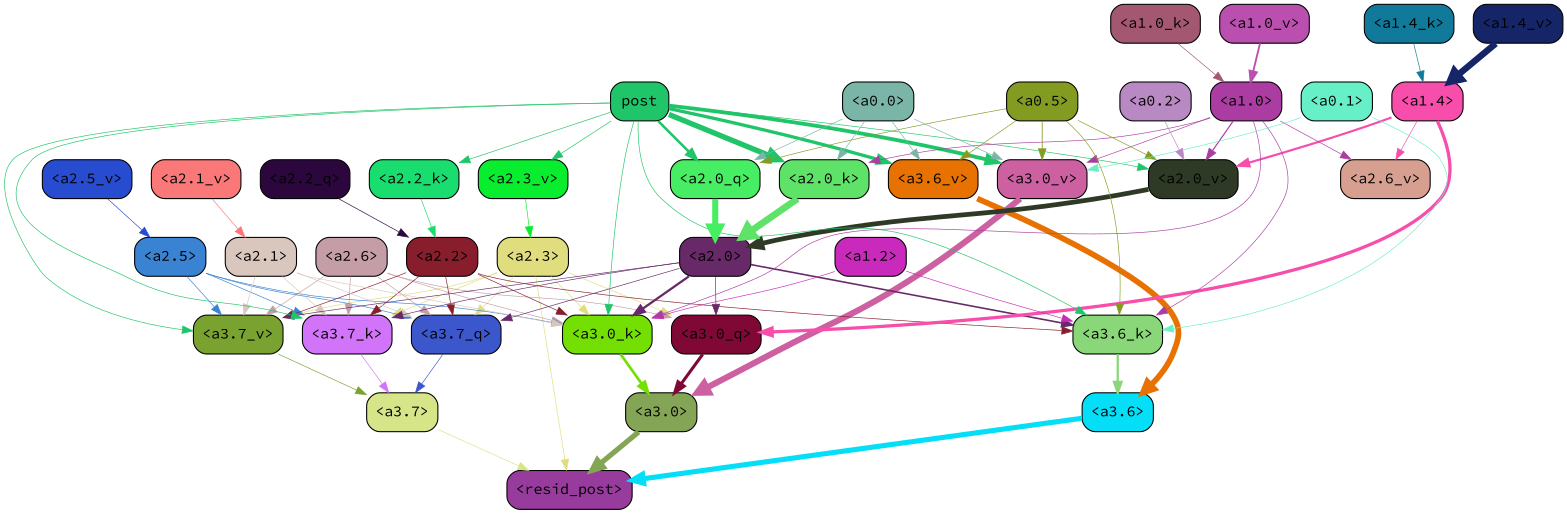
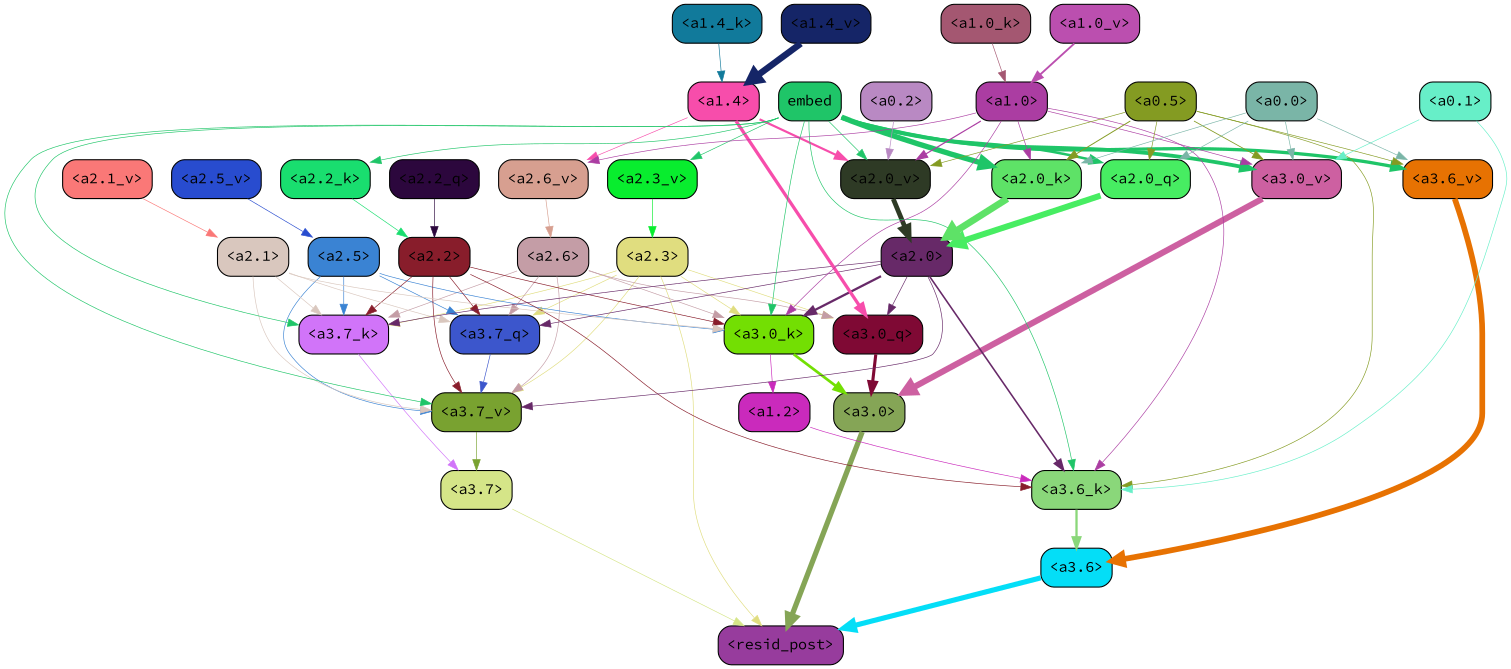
node "post": label "post" -> "embed"
edge "<a0.5>" -> "<a2.0_k>": added
edge "<a2.6_v>" -> "<a2.6>": added
edge "<a1.2>" -> "<a3.0_k>": reversed
edge "<a3.7_q>" -> "<a3.7>": now "<a3.7_q>" -> "<a3.7_v>"
